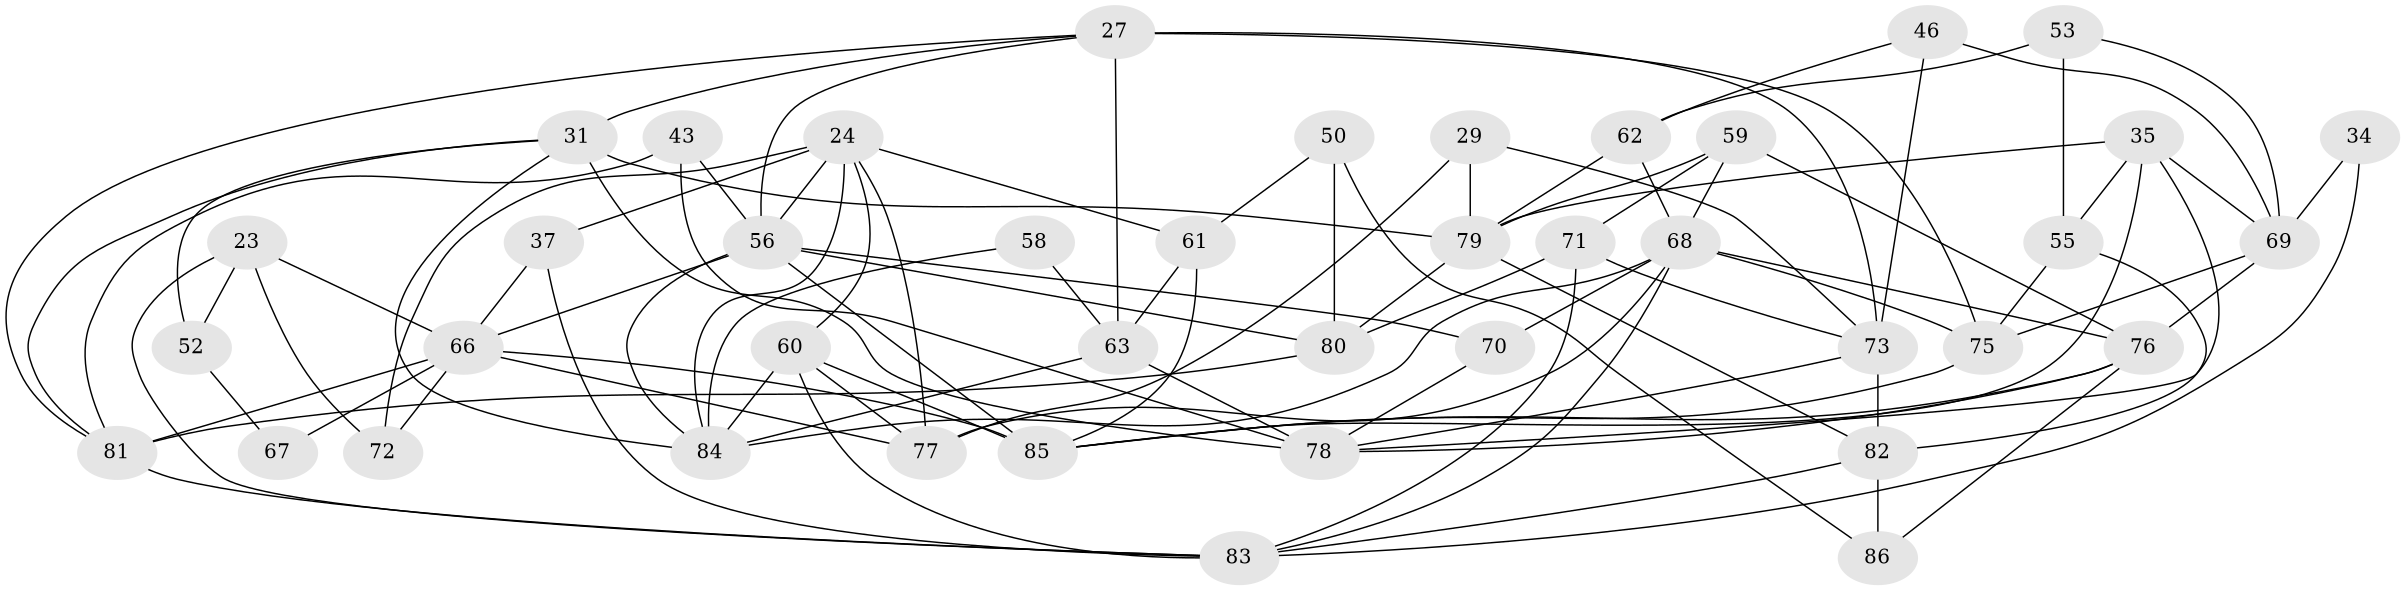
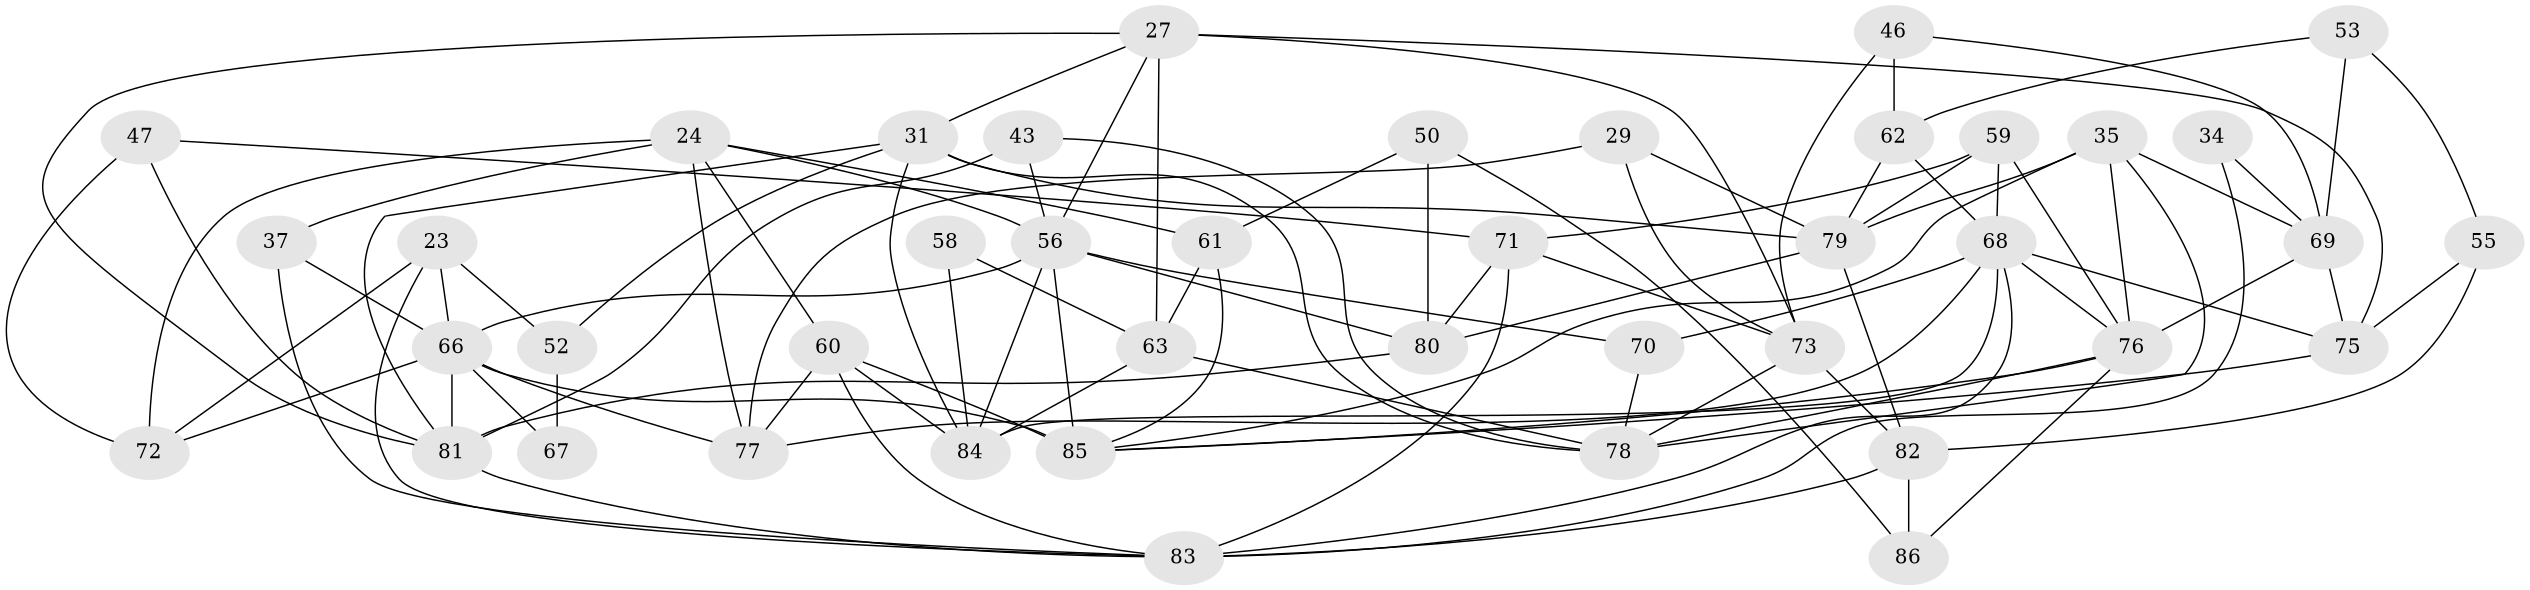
node "47": added
edge "35" -- "55": now "35" -- "76"
edge "24" -- "84": removed
